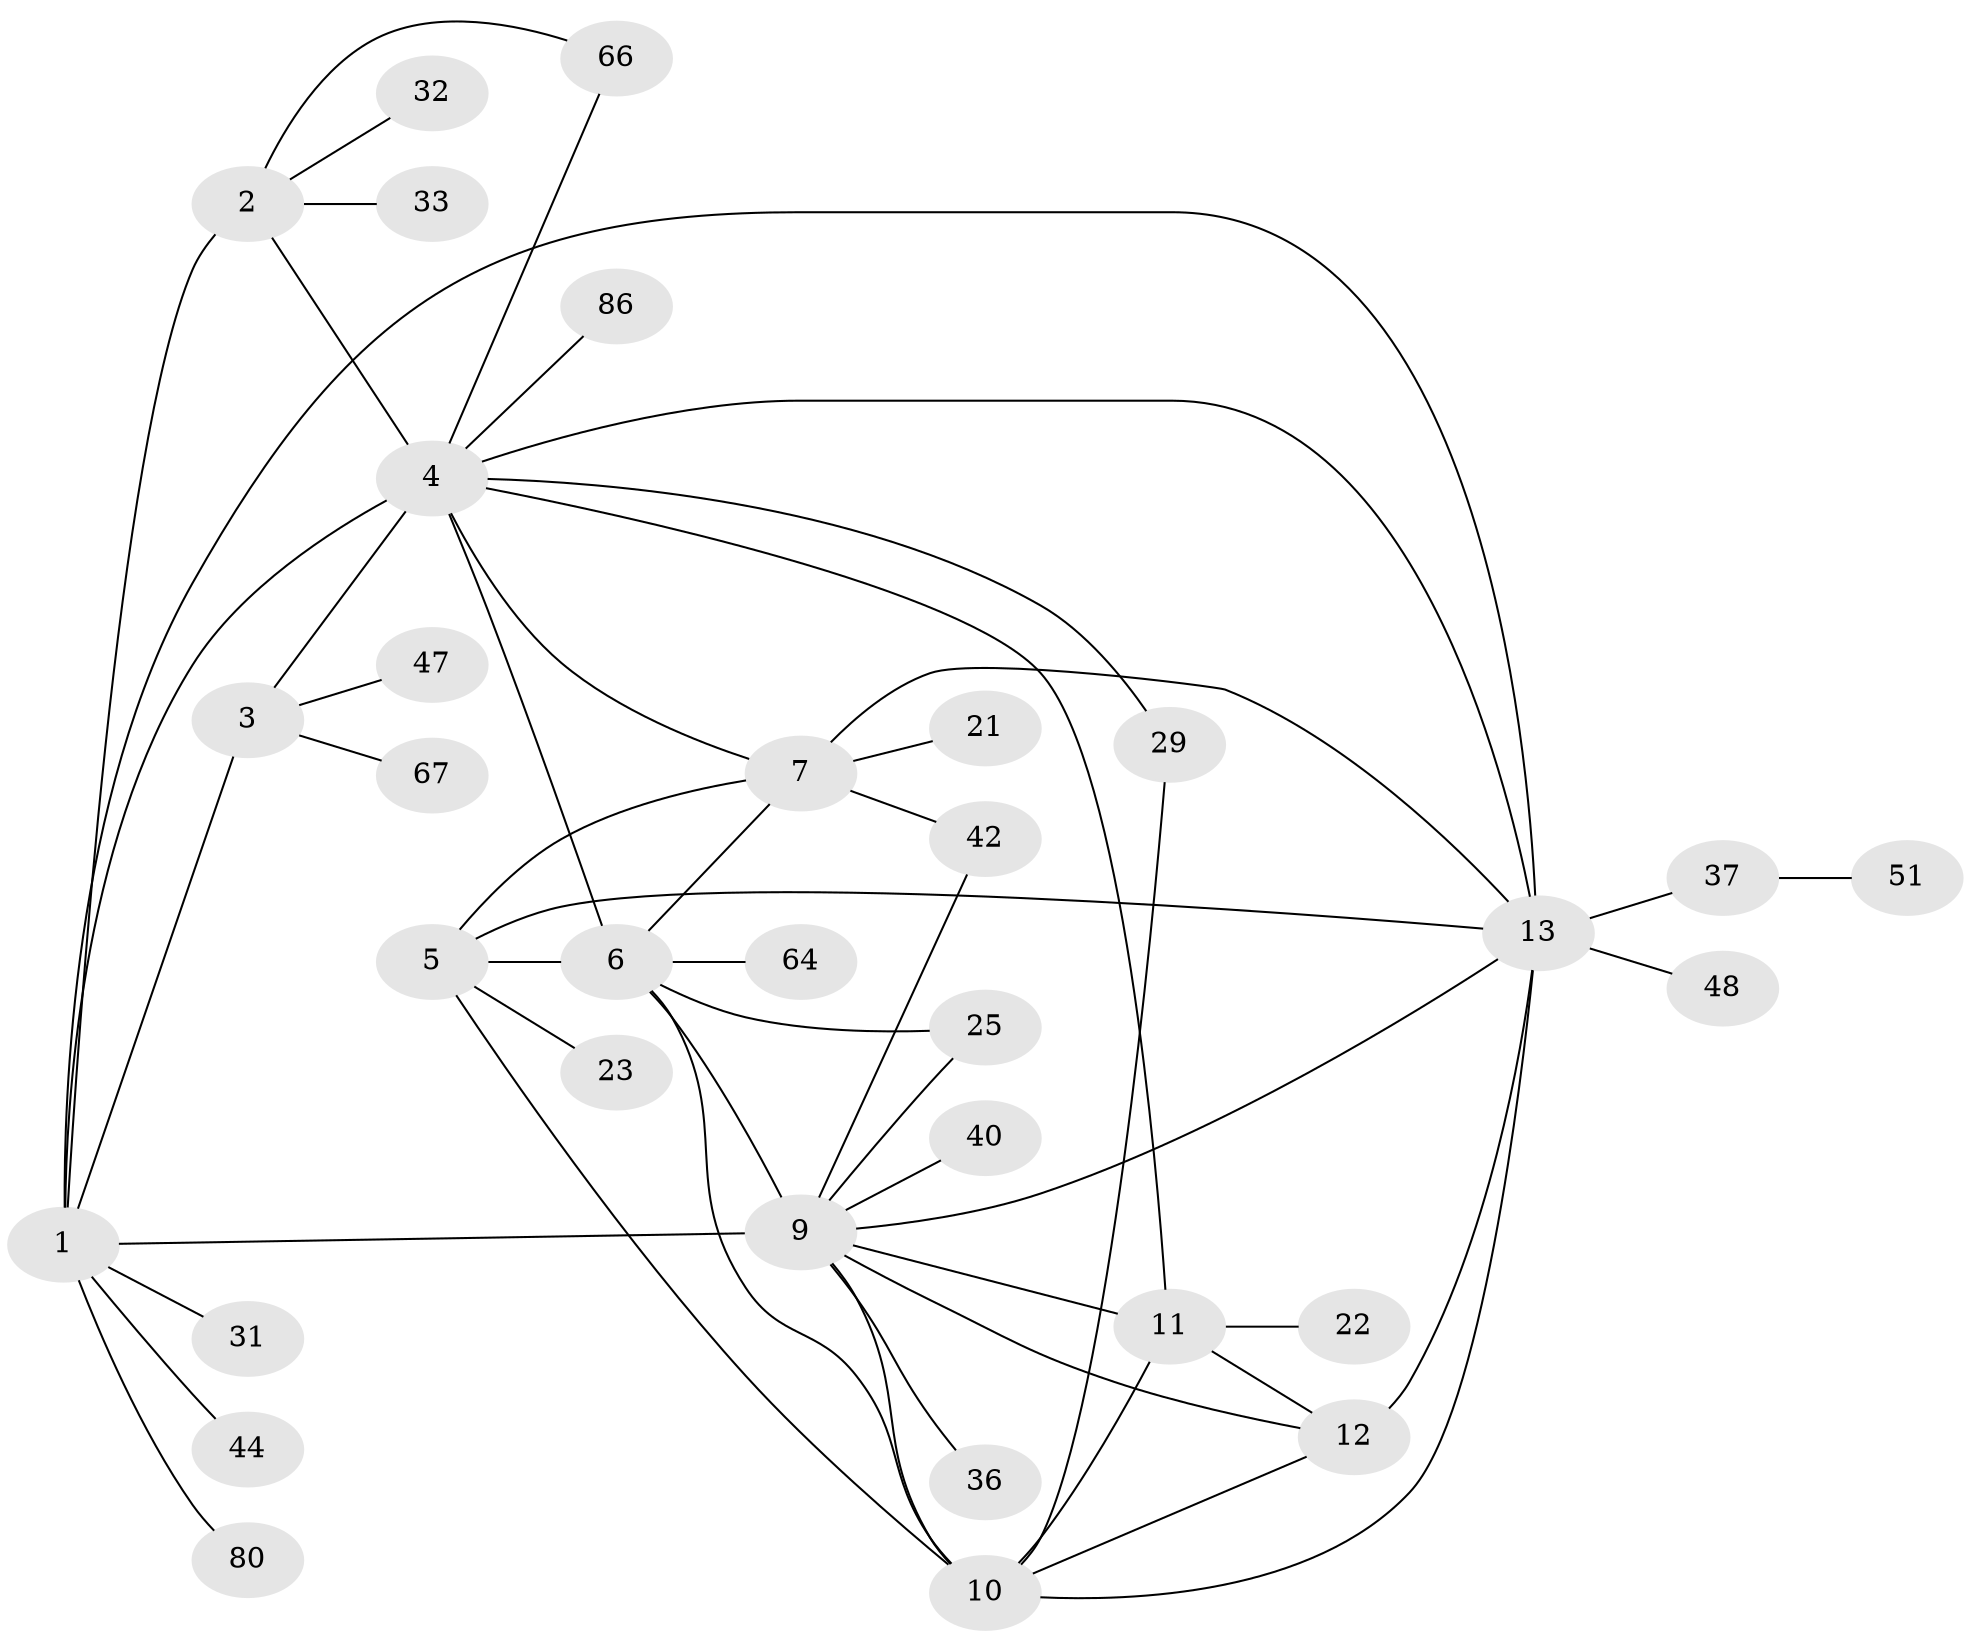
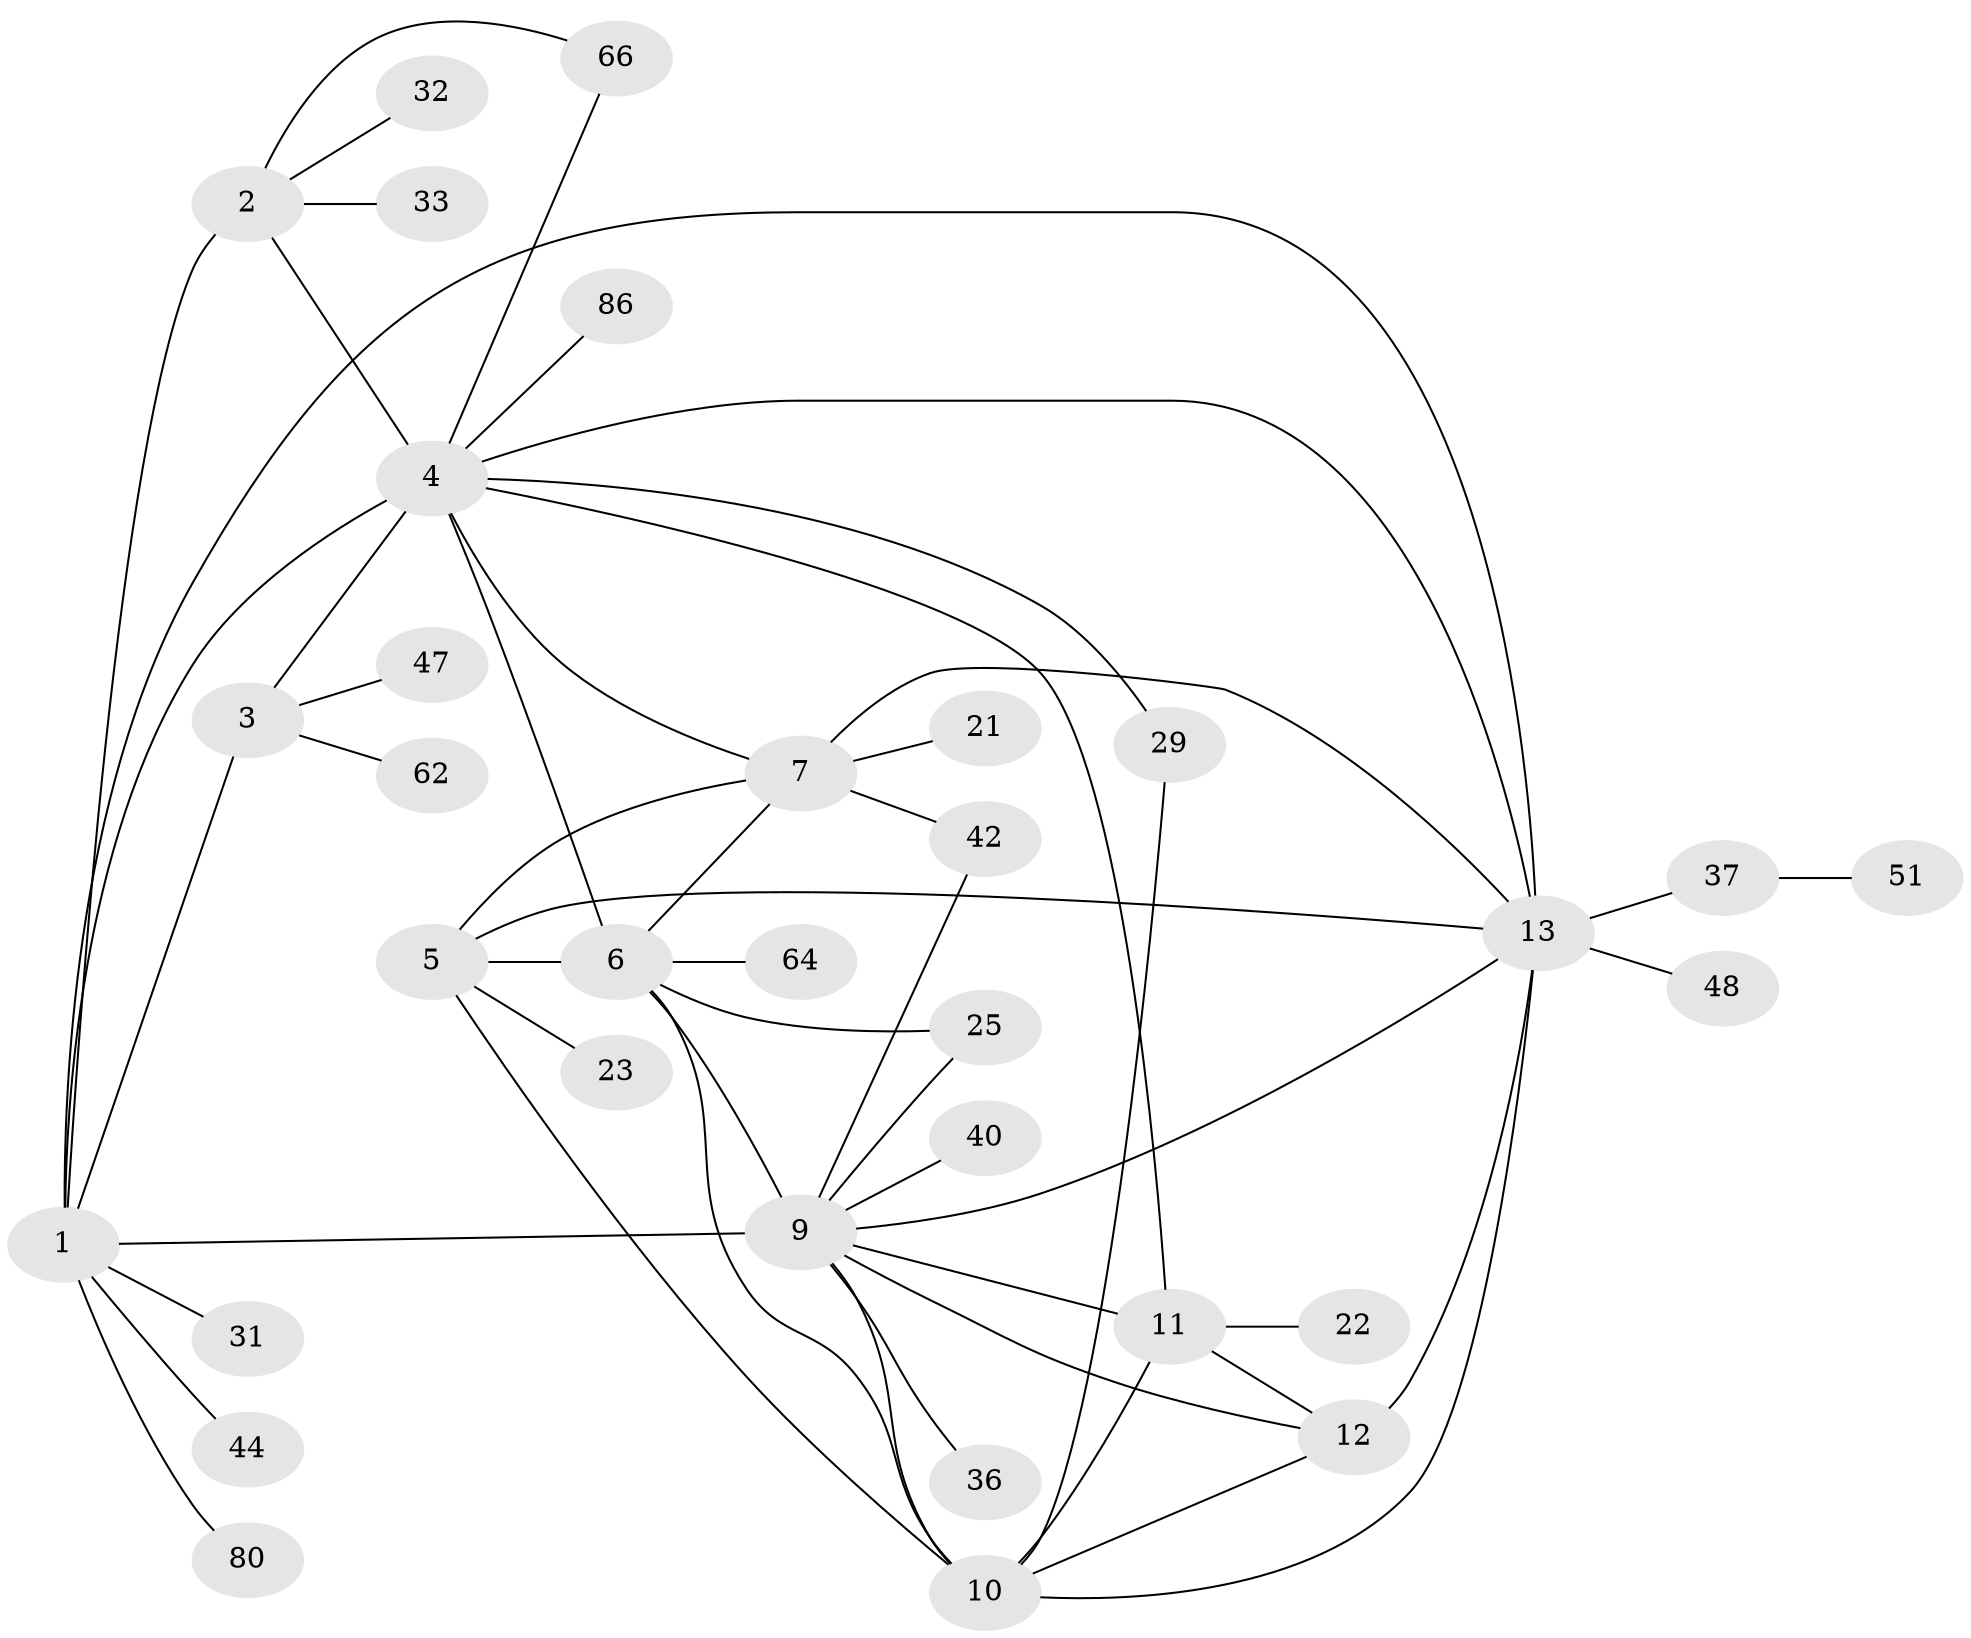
node "67": label "67" -> "62"
